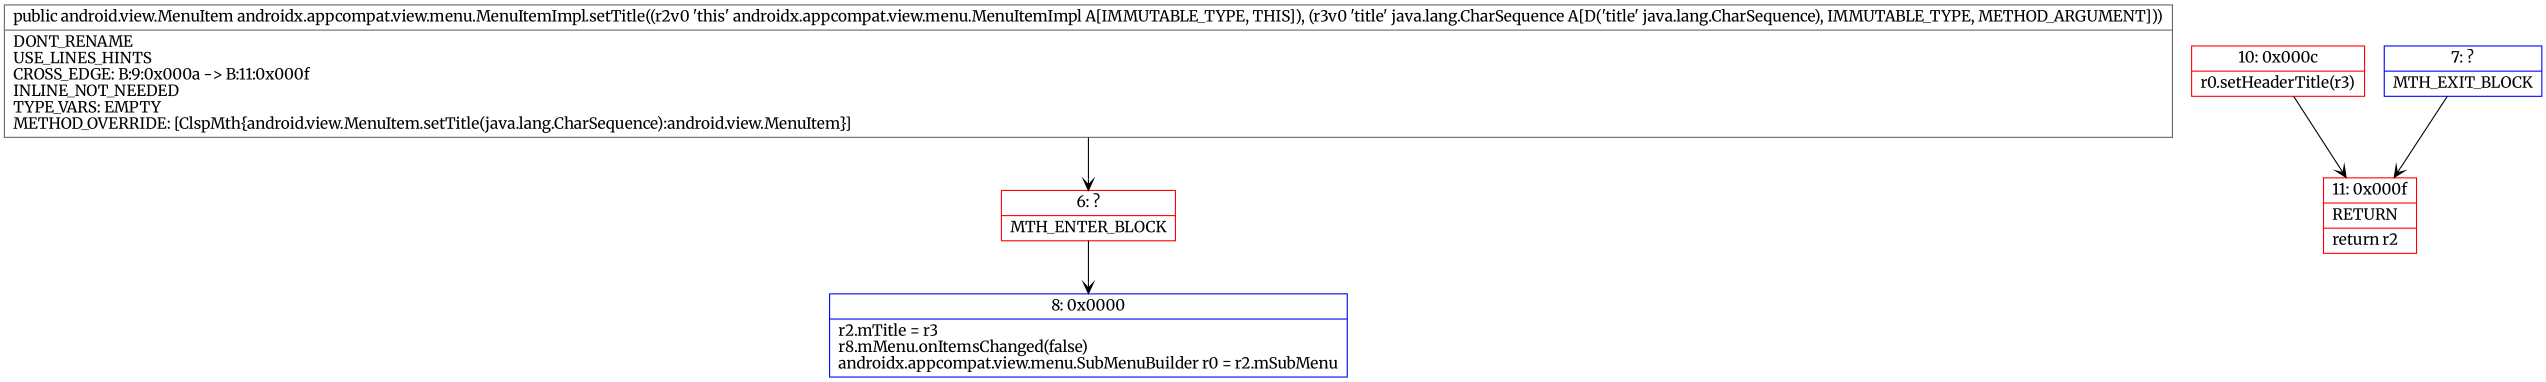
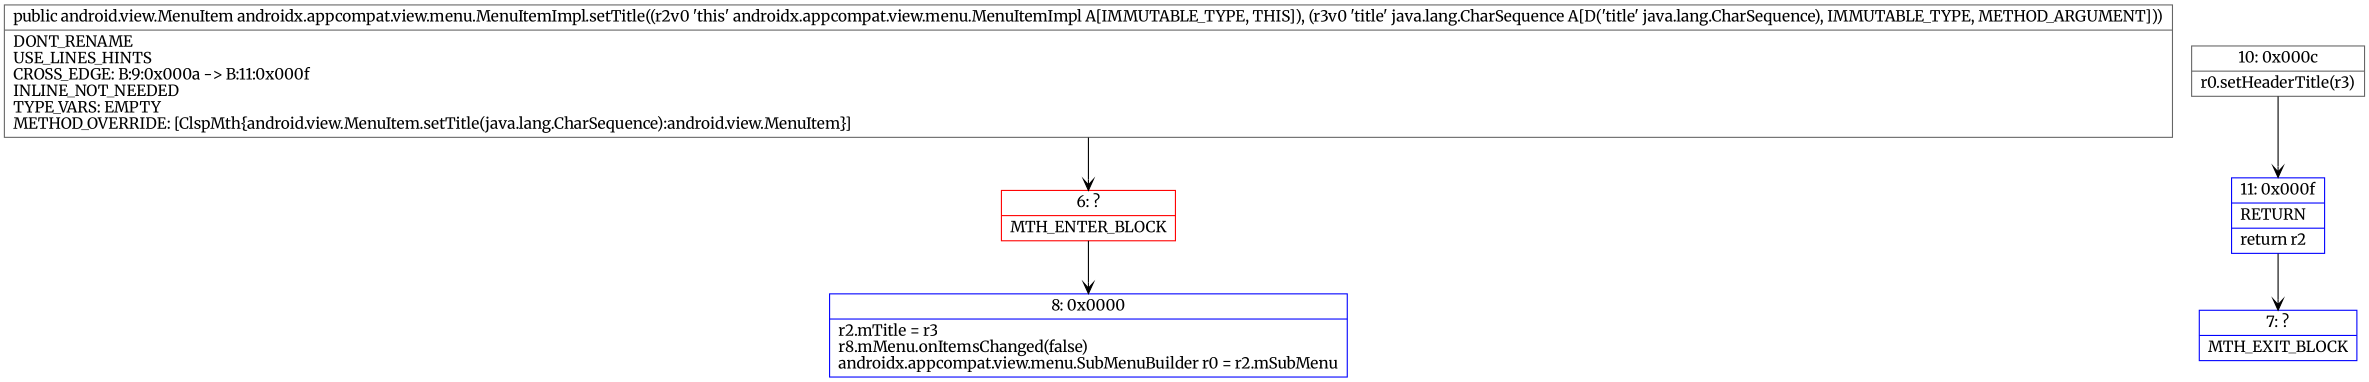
node "10: 0x000c": color red -> gray40
edge "7: ?" -> "11: 0x000f": reversed
node "11: 0x000f": color red -> blue
